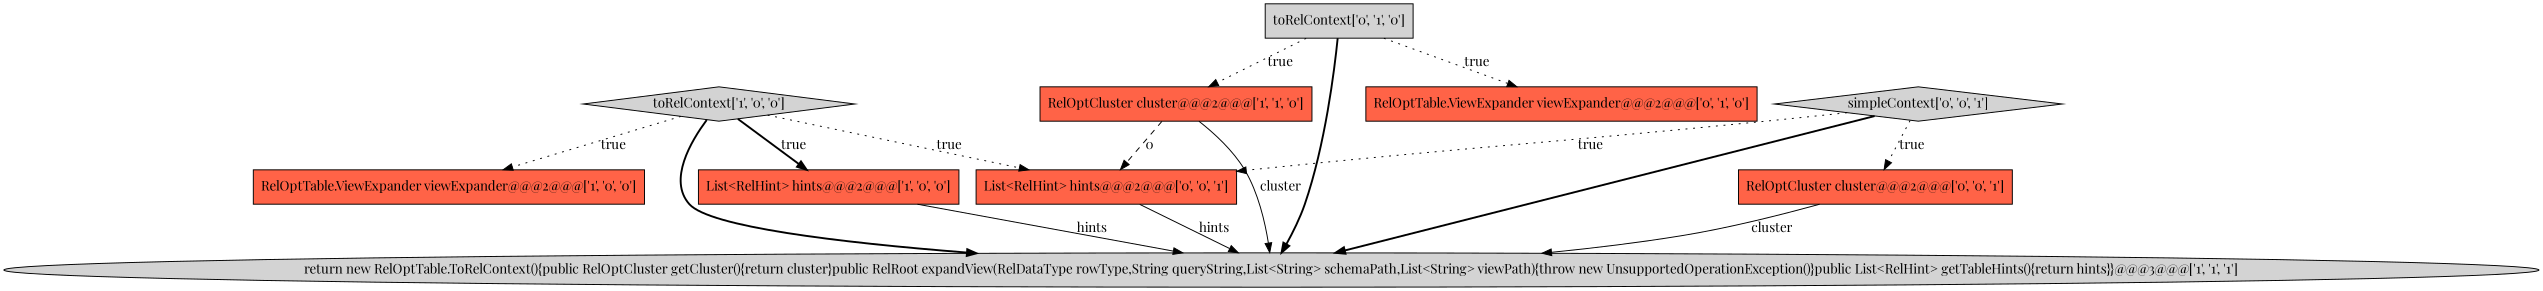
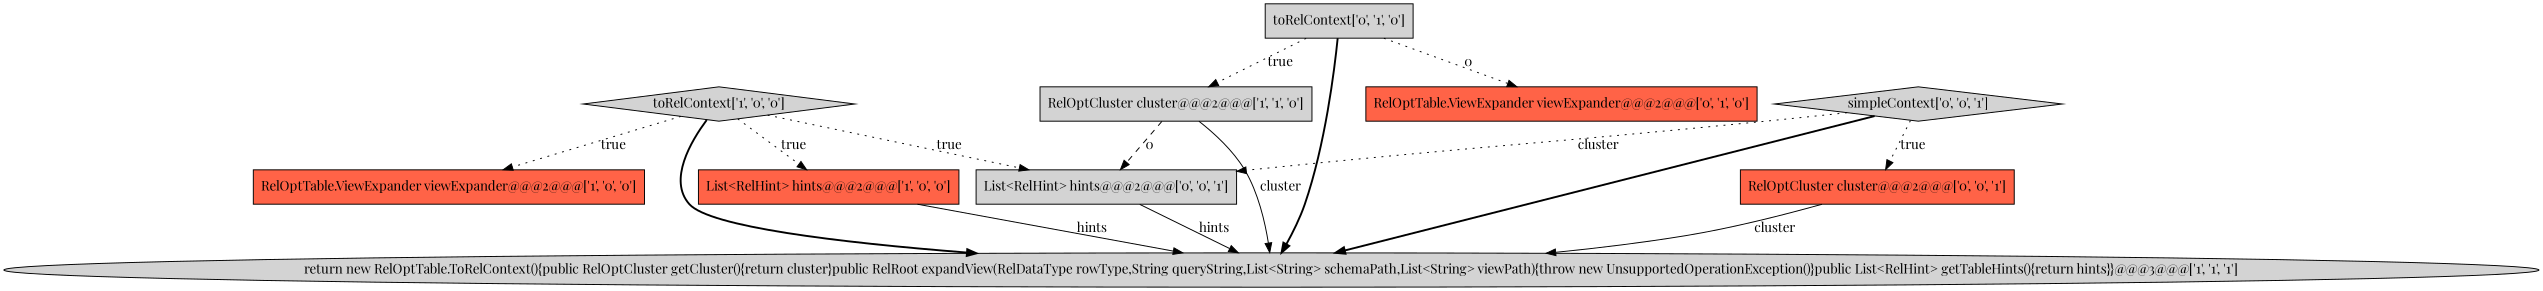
edge "toRelContext['0', '1', '0']" -> "RelOptTable.ViewExpander viewExpander@@@2@@@['0', '1', '0']": label "true" -> "0"
node "RelOptCluster cluster@@@2@@@['1', '1', '0']": fillcolor tomato -> lightgray
edge "toRelContext['1', '0', '0']" -> "List<RelHint> hints@@@2@@@['1', '0', '0']": style bold -> dotted
edge "simpleContext['0', '0', '1']" -> "List<RelHint> hints@@@2@@@['0', '0', '1']": label "true" -> "cluster"
node "List<RelHint> hints@@@2@@@['0', '0', '1']": fillcolor tomato -> lightgray
